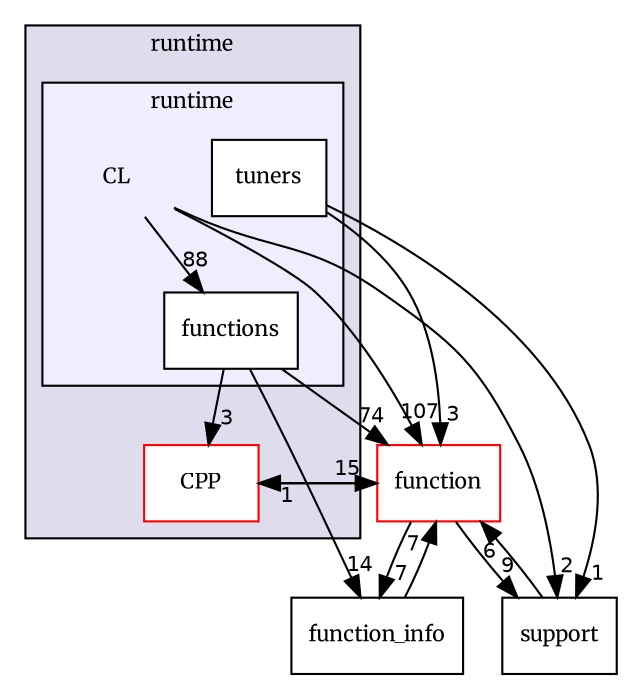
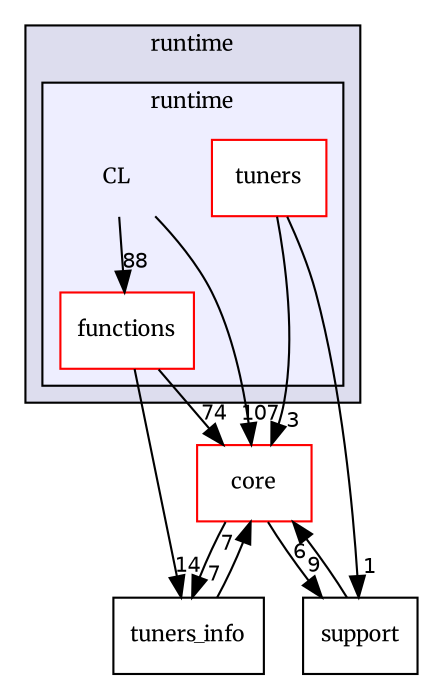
node "tuners": color black -> red
node "functions": color black -> red
edge "CL" -> "support": removed
node "CPP": removed
node "function": label "function" -> "core"
node "function_info": label "function_info" -> "tuners_info"
